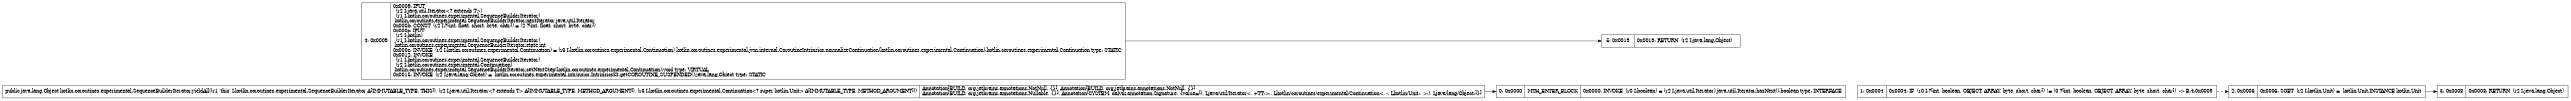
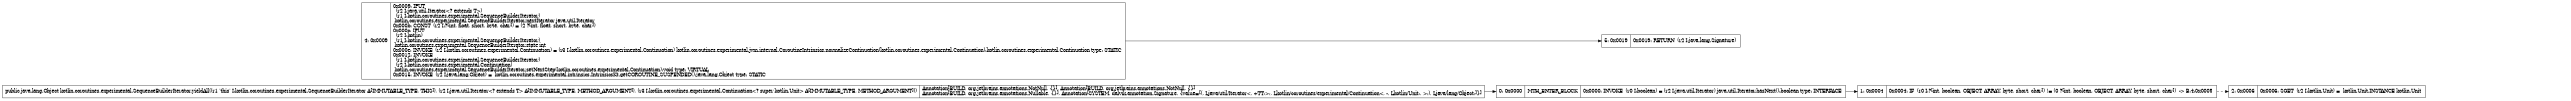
node "5: 0x0019": text "0x0019: RETURN  (r2 I:java.lang.Object)" -> "0x0019: RETURN  (r2 I:java.lang.Signature)"
edge "0: 0x0000" -> "1: 0x0004": added
node "3: 0x0008": removed
